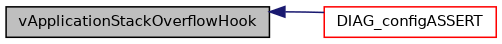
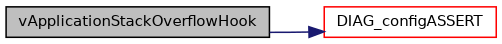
edge "DIAG_configASSERT" -> "vApplicationStackOverflowHook": reversed
